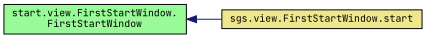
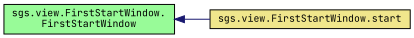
node "start.view.FirstStartWindow. FirstStartWindow": label "start.view.FirstStartWindow. FirstStartWindow" -> "sgs.view.FirstStartWindow. FirstStartWindow"
